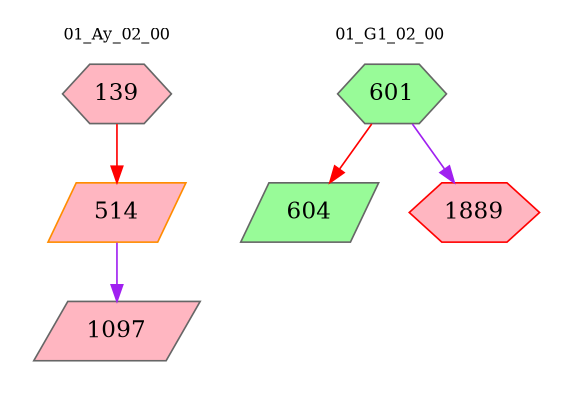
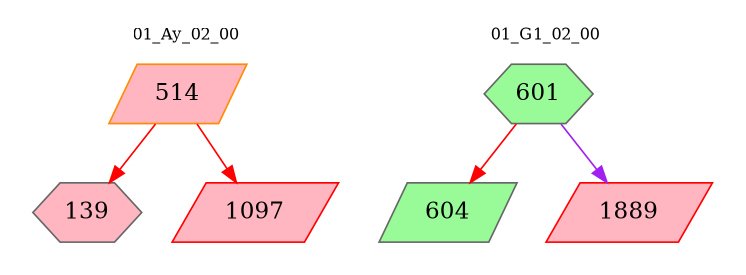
edge "139" -> "514": reversed
node "1889": shape hexagon -> parallelogram
edge "514" -> "1097": color purple -> red
node "1097": color gray40 -> red
